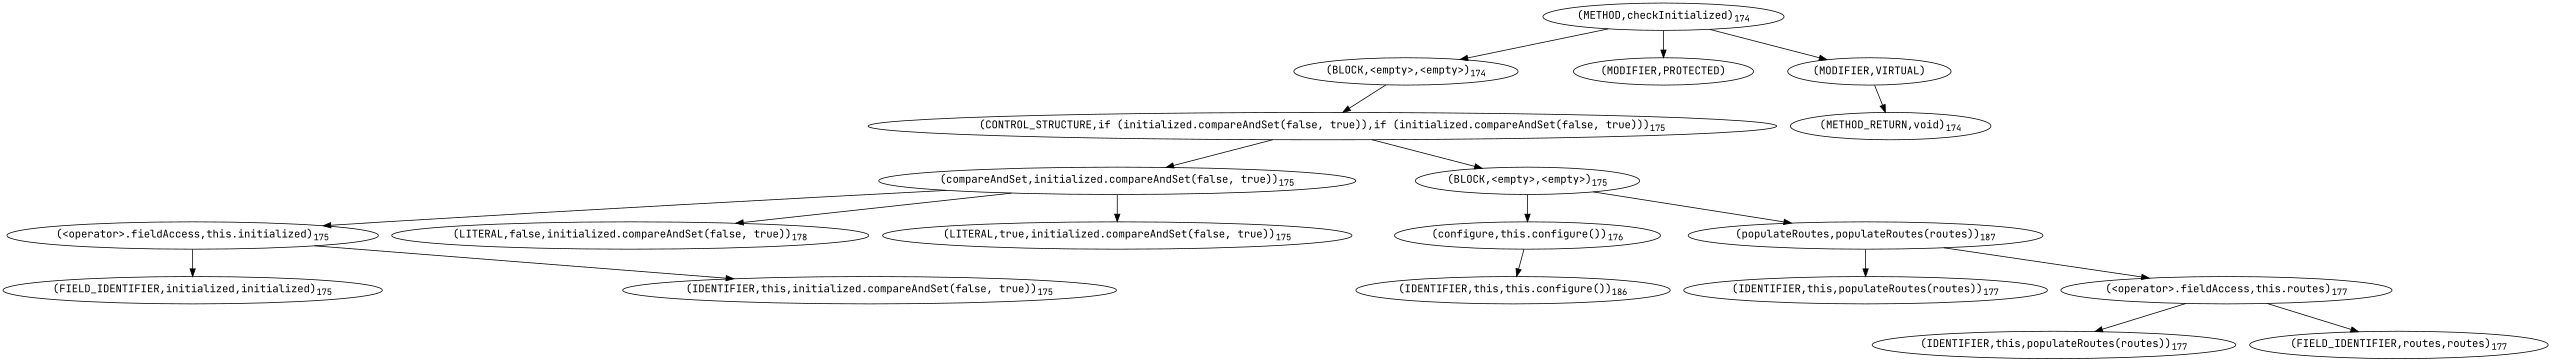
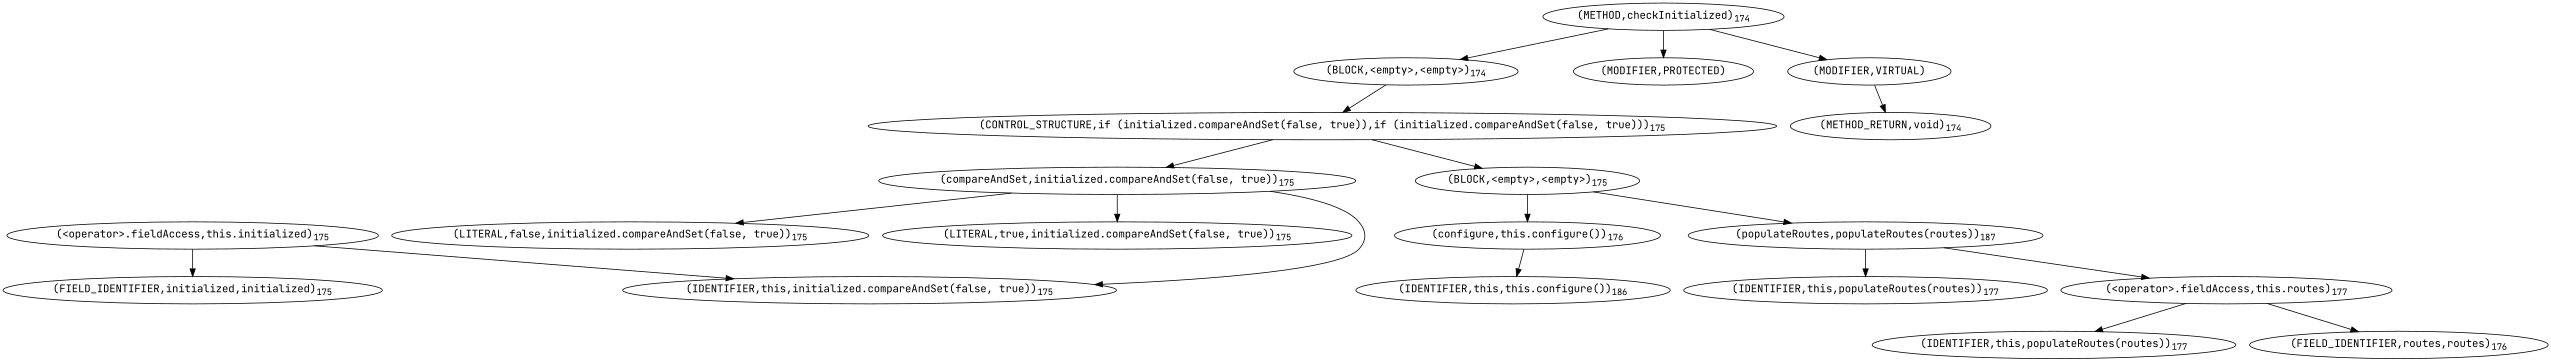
edge "(compareAndSet,initialized.compareAndSet(false, true))" -> "(<operator>.fieldAccess,this.initialized)": now "(compareAndSet,initialized.compareAndSet(false, true))" -> "(IDENTIFIER,this,initialized.compareAndSet(false, true))"
node "(LITERAL,false,initialized.compareAndSet(false, true))": text "178" -> "175"
node "(FIELD_IDENTIFIER,routes,routes)": text "177" -> "176"
